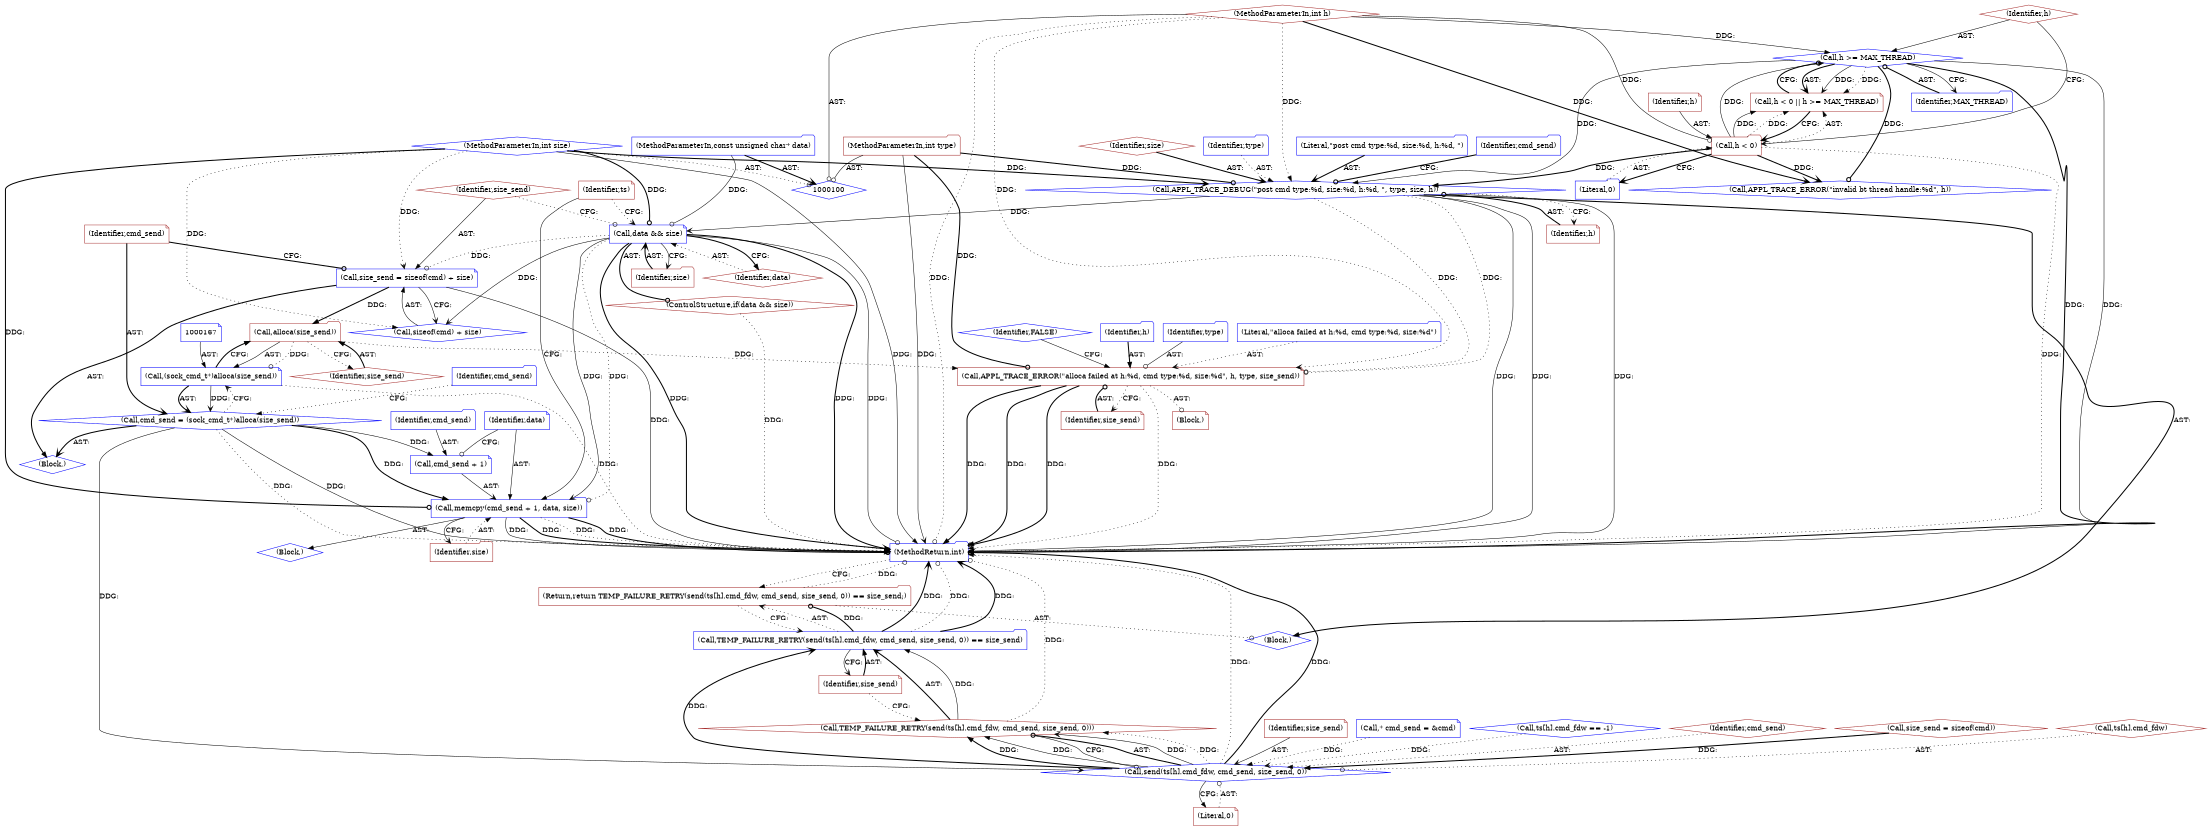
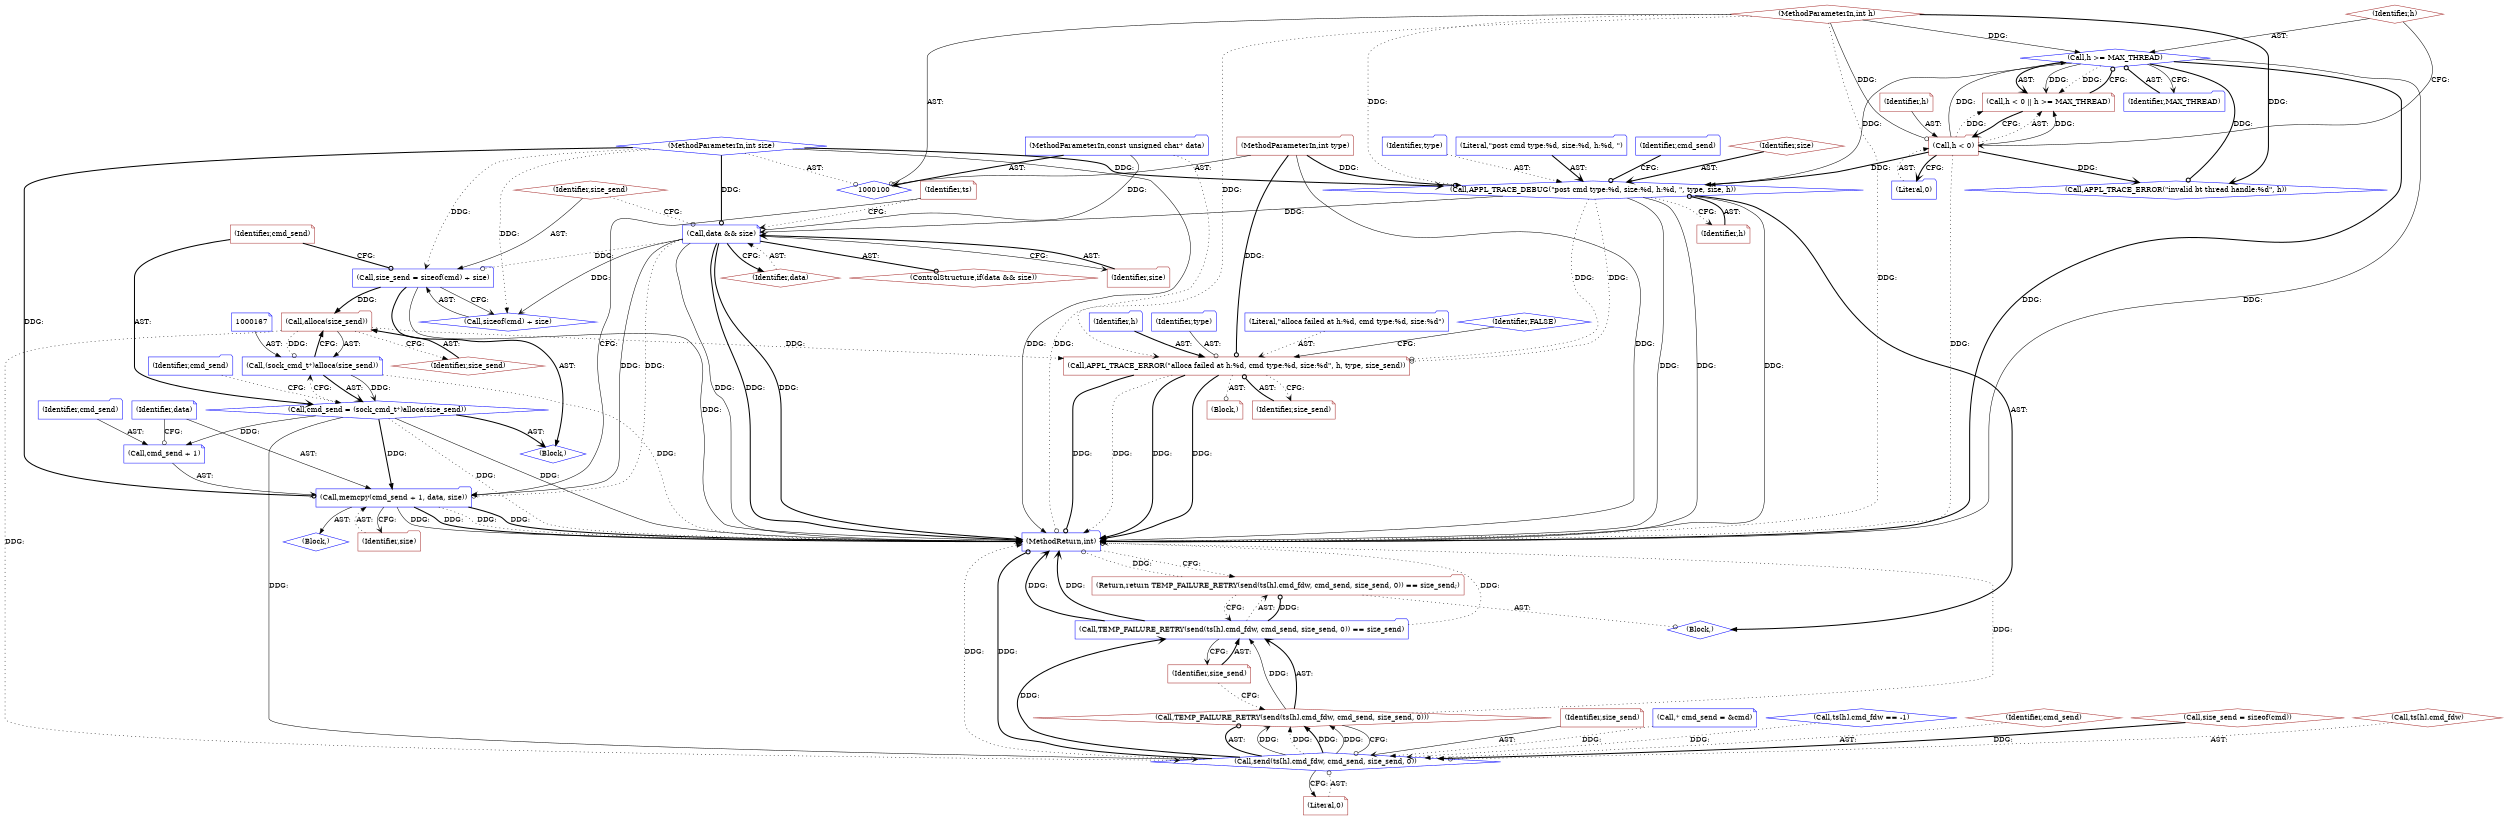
node "(Call,size_send = sizeof(cmd) + size)": shape note -> folder
edge "(ControlStructure,if(data && size))" -> "(MethodReturn,int)": now "(MethodParameterIn,const unsigned char* data)" -> "(MethodReturn,int)"
edge "(Call,alloca(size_send))" -> "(Call,send(ts[h].cmd_fdw, cmd_send, size_send, 0))": added, label "DDG:"
